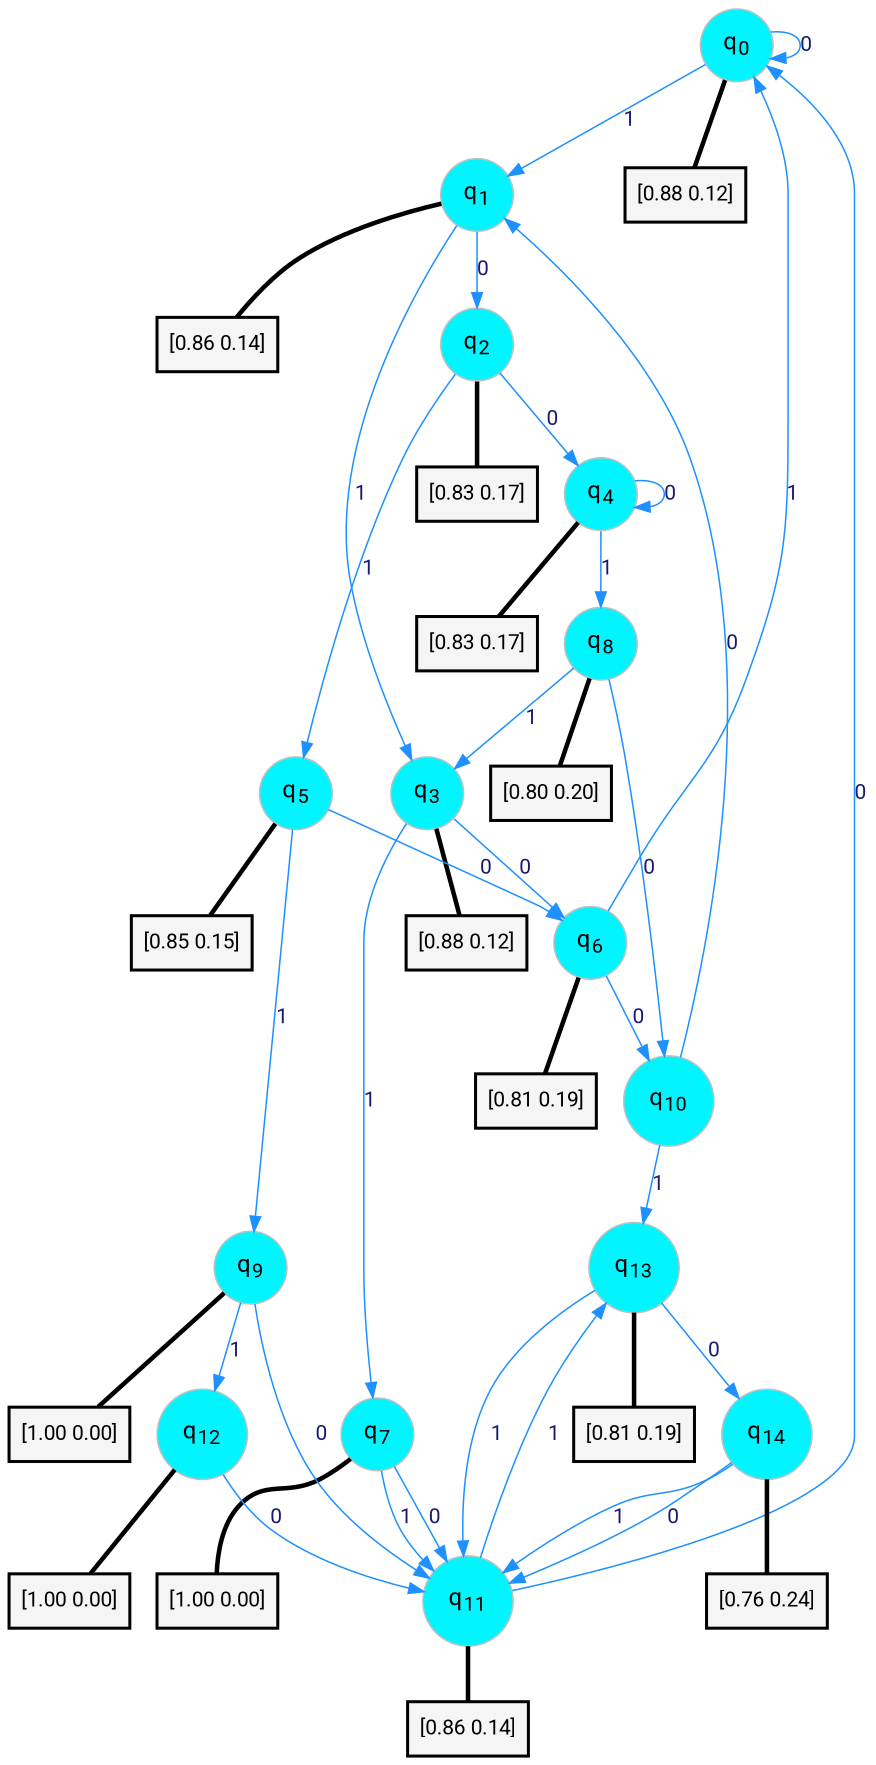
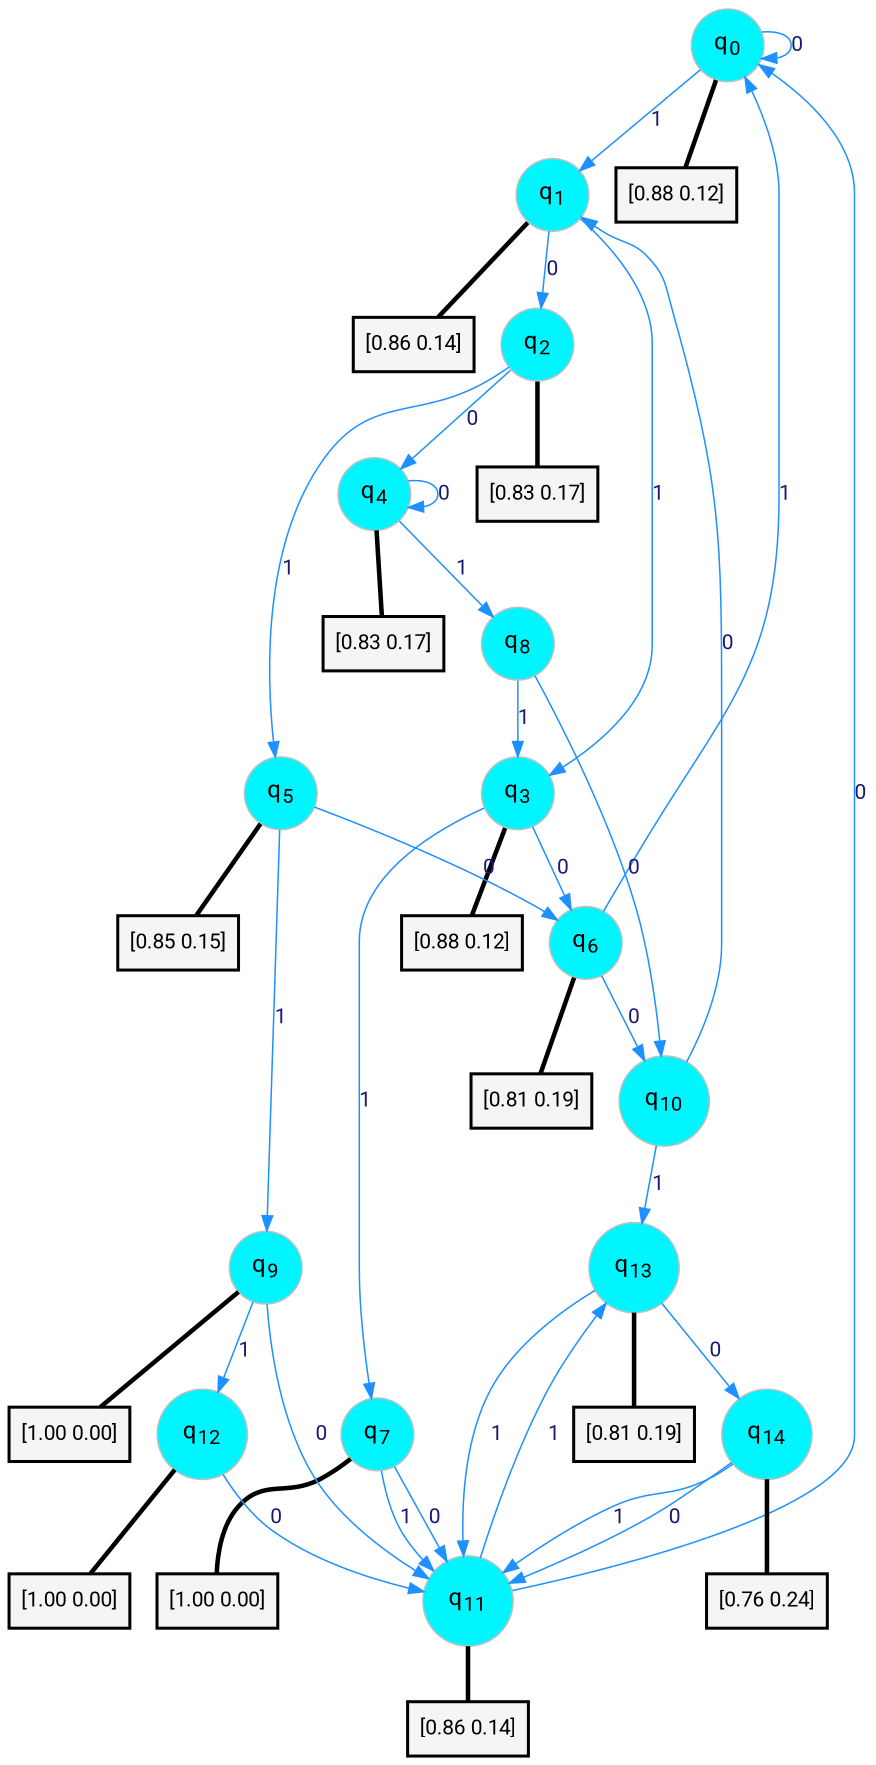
node "[0.80 0.20]": removed
